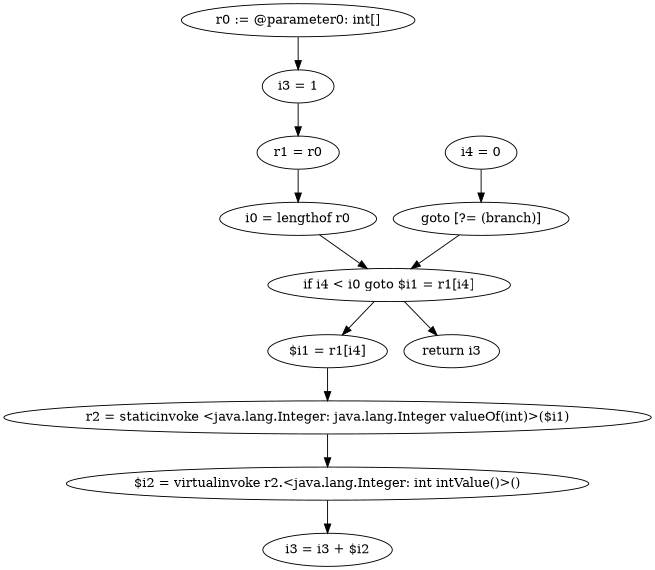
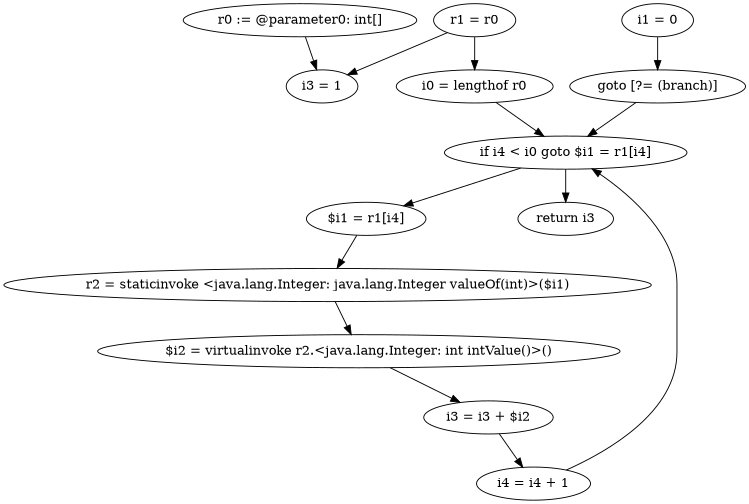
edge "i3 = 1" -> "r1 = r0": reversed
node "i4 = 0": label "i4 = 0" -> "i1 = 0"
node "i4 = i4 + 1": added
